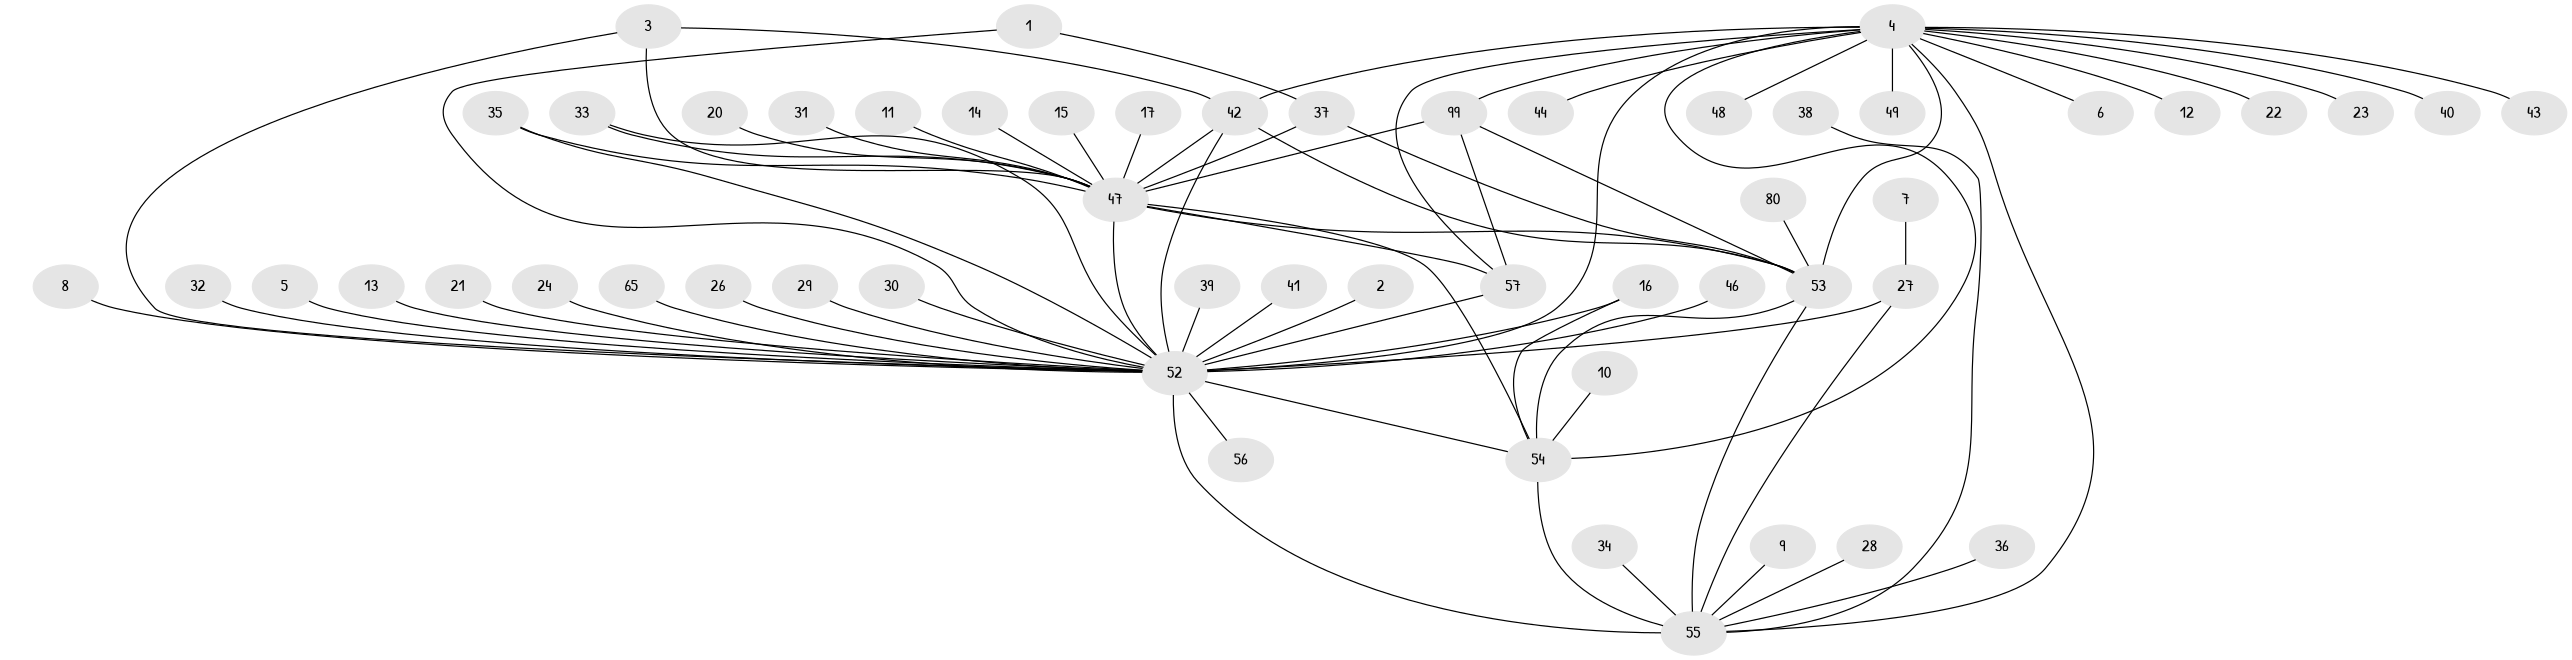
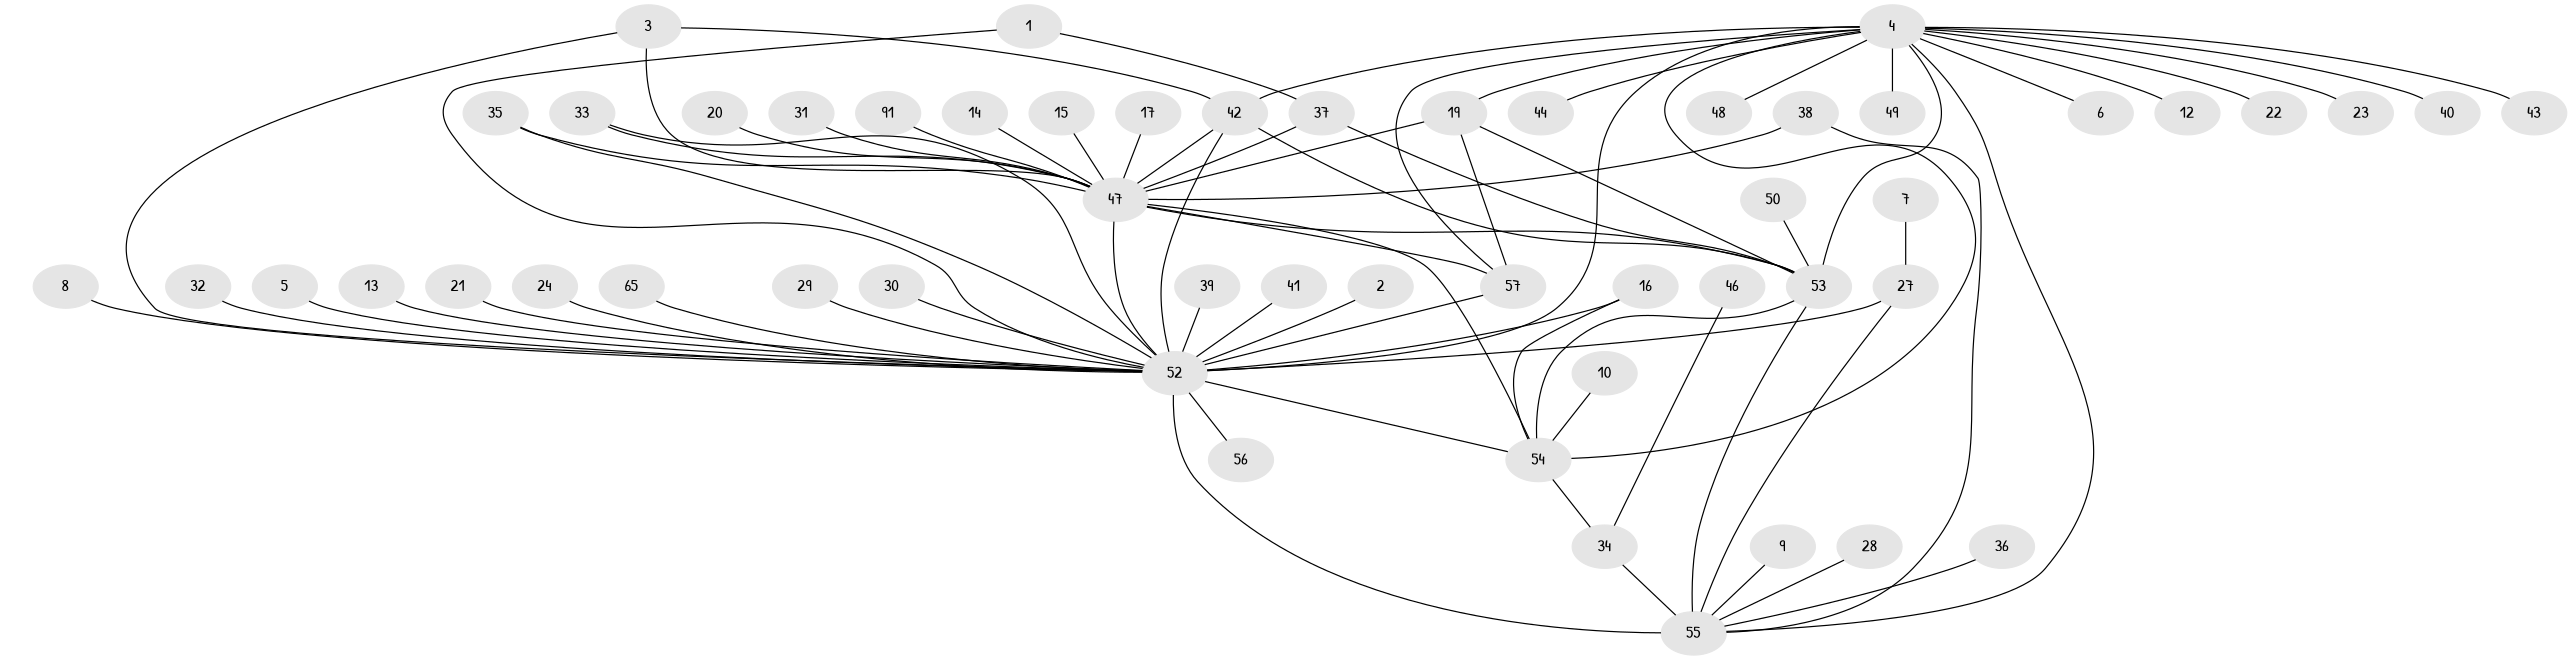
node "11": label "11" -> "91"
node "99": label "99" -> "19"
edge "38" -- "47": added
node "80": label "80" -> "50"
node "26": removed
edge "46" -- "52": now "46" -- "34"
edge "54" -- "55": now "54" -- "34"
